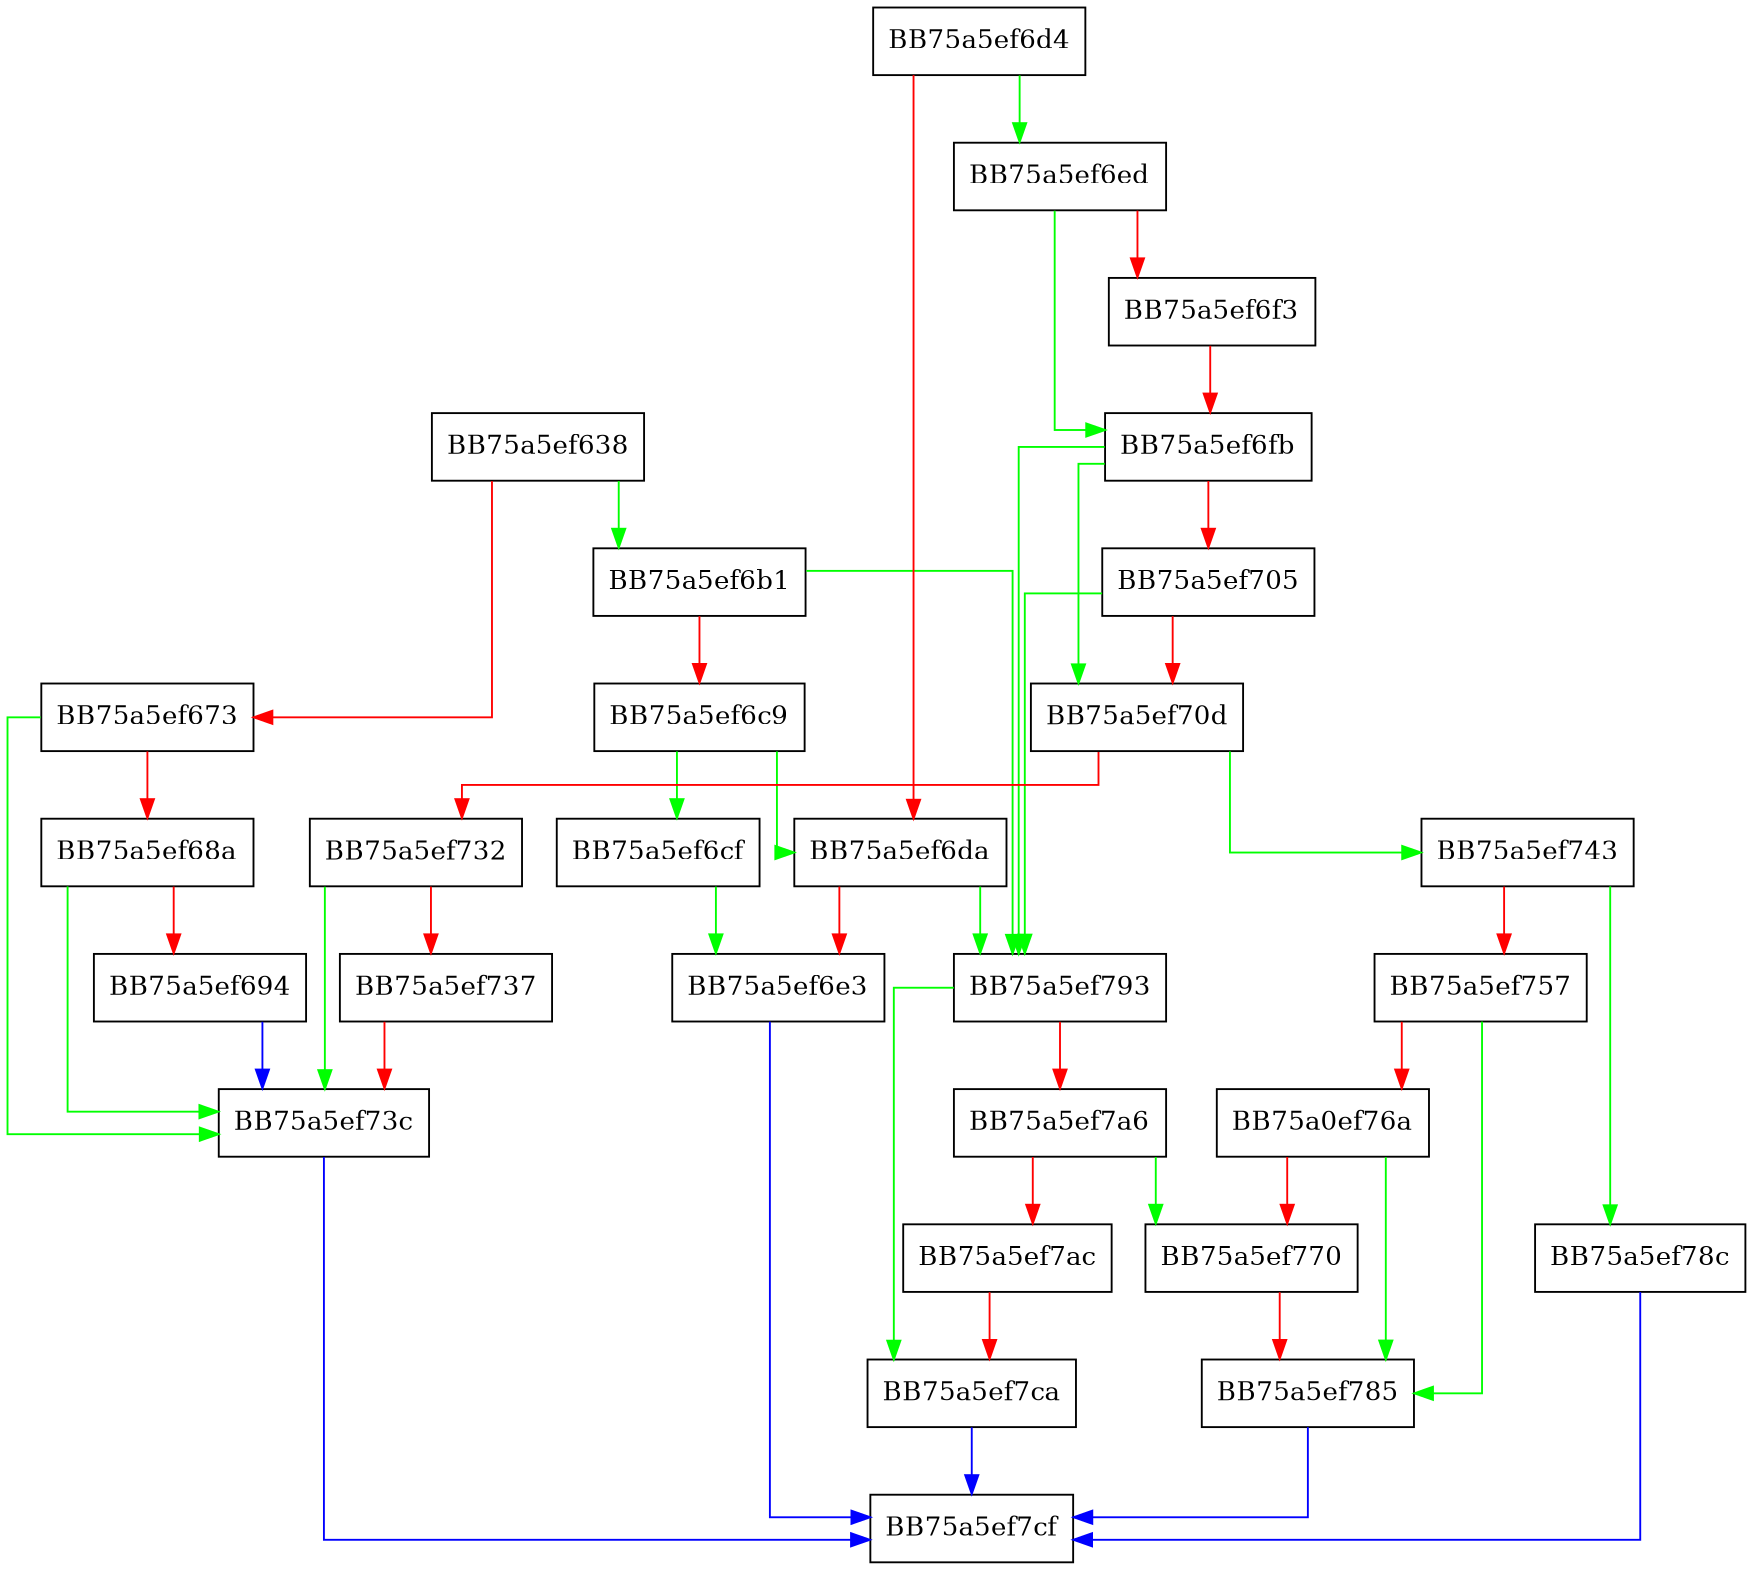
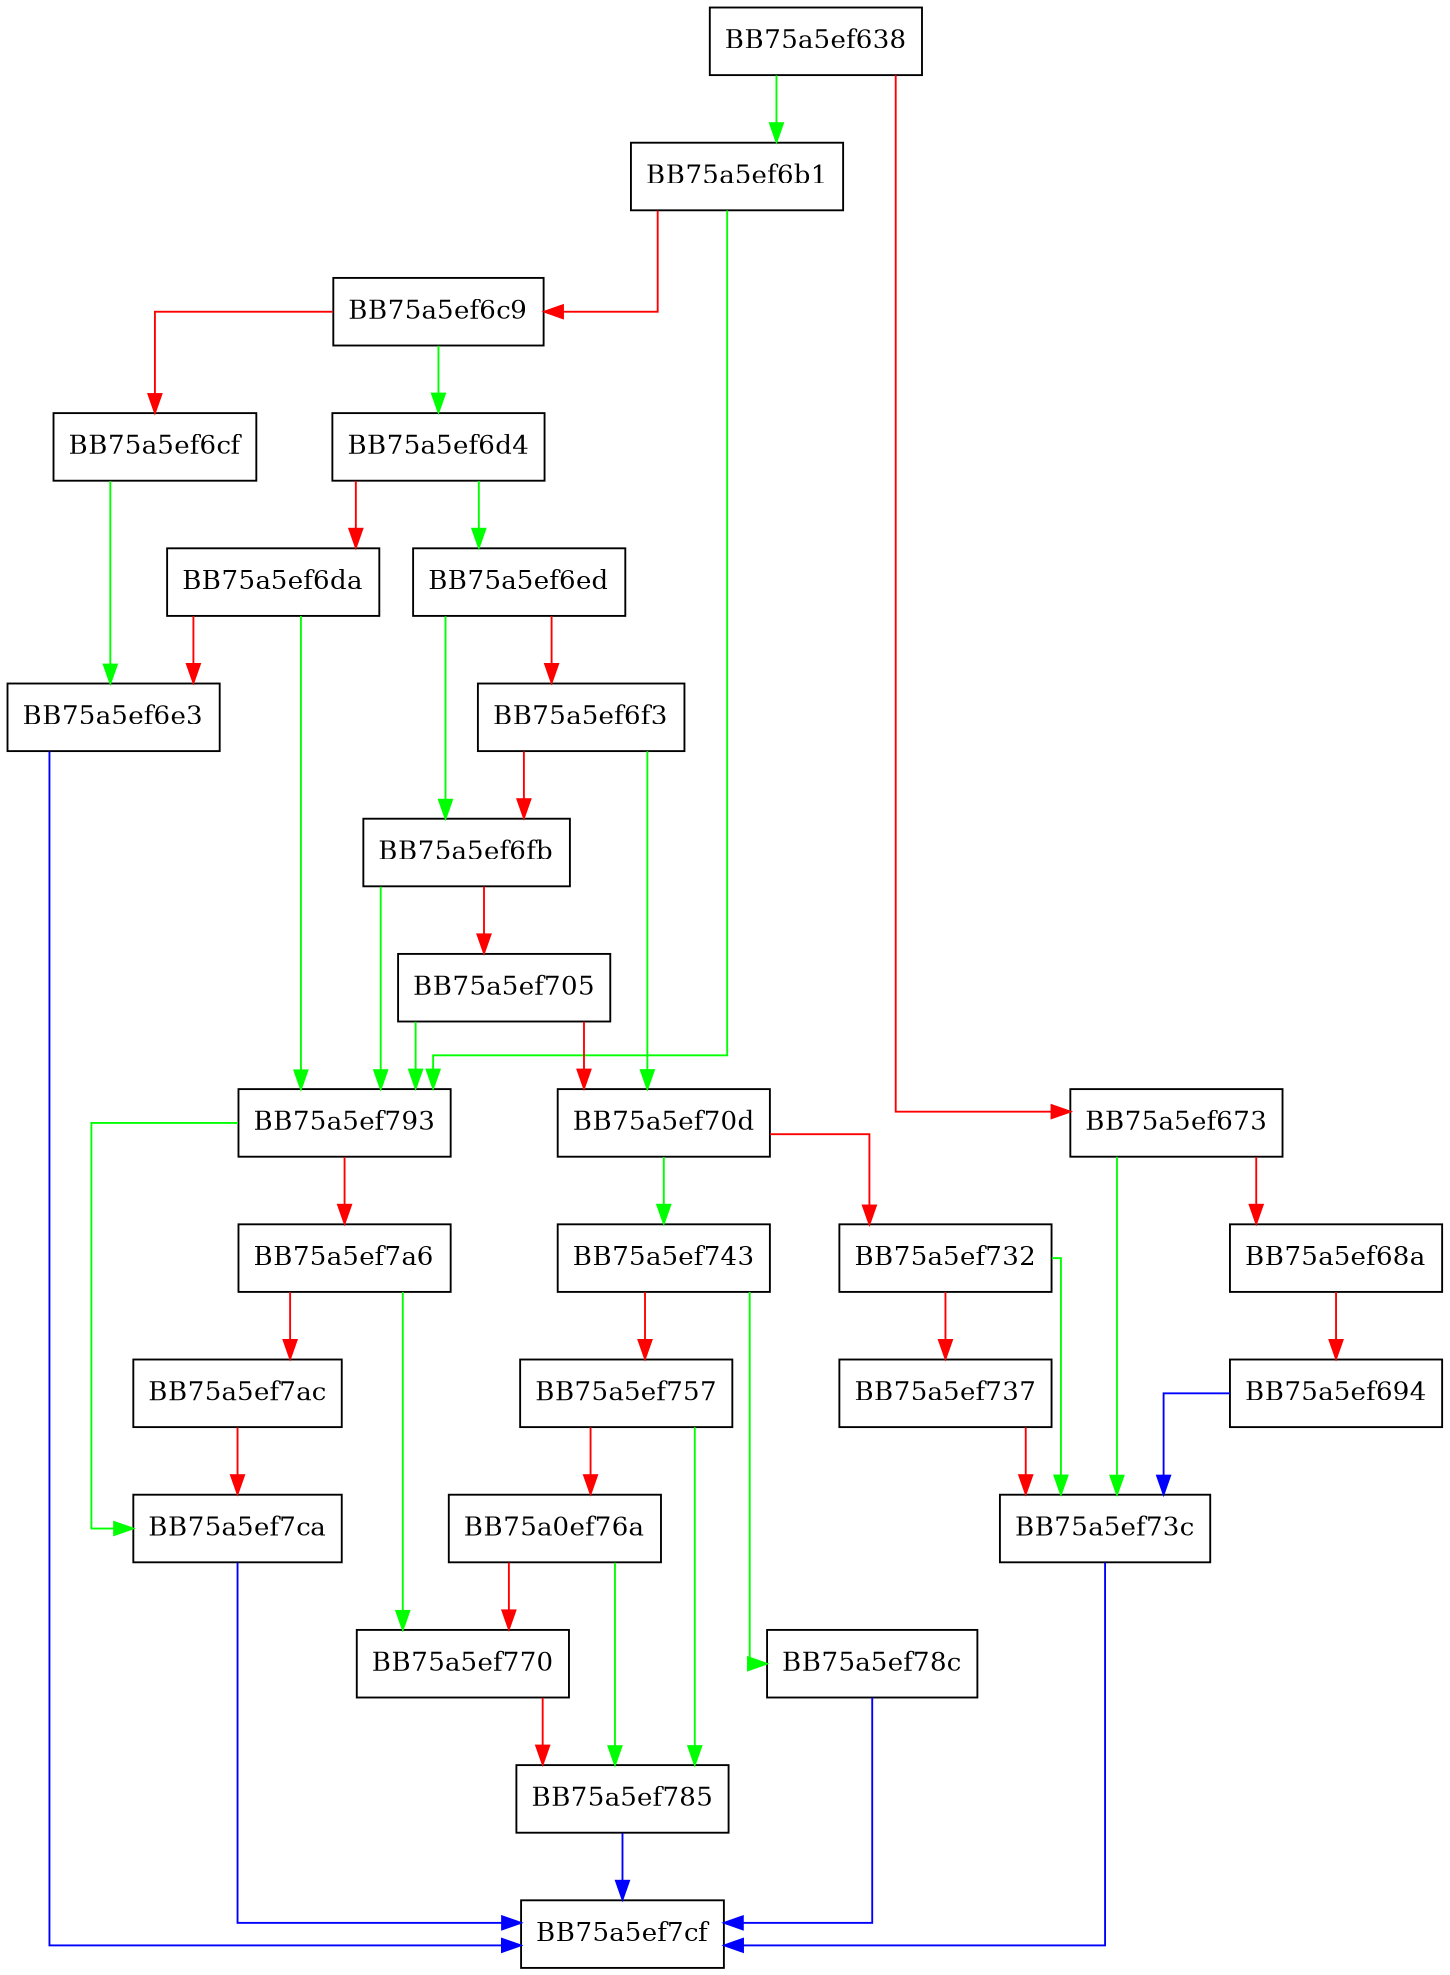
edge "BB75a5ef6fb" -> "BB75a5ef70d": now "BB75a5ef6f3" -> "BB75a5ef70d"
edge "BB75a5ef6c9" -> "BB75a5ef6cf": color green -> red
edge "BB75a5ef6c9" -> "BB75a5ef6da": now "BB75a5ef6c9" -> "BB75a5ef6d4"
edge "BB75a5ef68a" -> "BB75a5ef73c": removed
